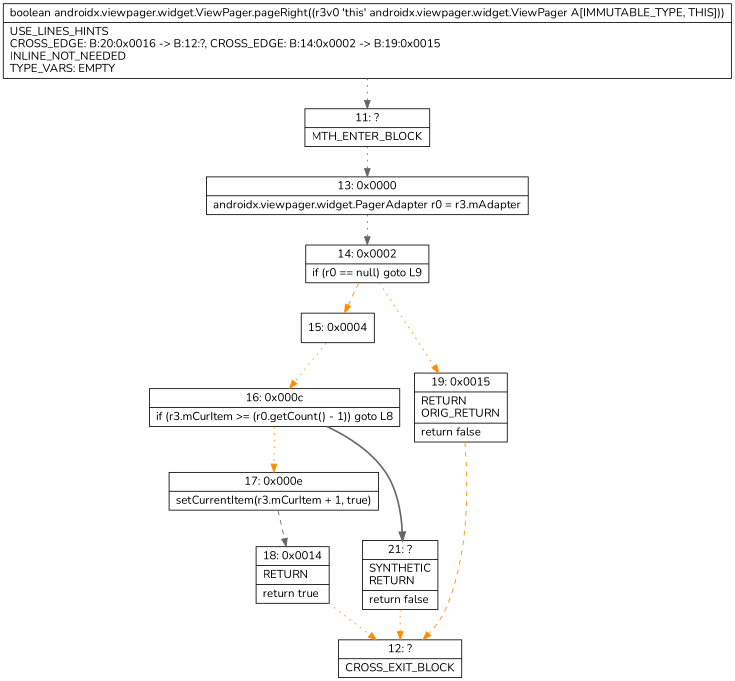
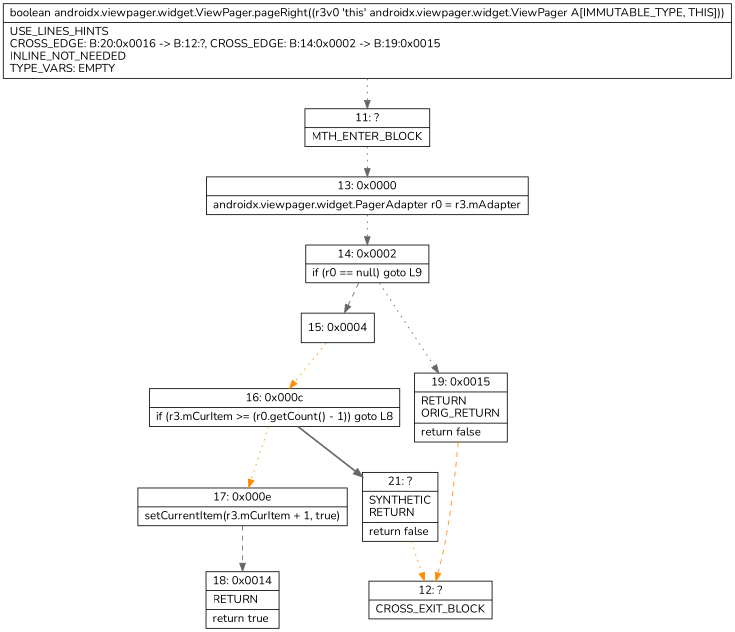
edge "14: 0x0002" -> "15: 0x0004": color darkorange -> gray40
edge "14: 0x0002" -> "19: 0x0015": color darkorange -> gray40
edge "18: 0x0014" -> "12: ?": removed
